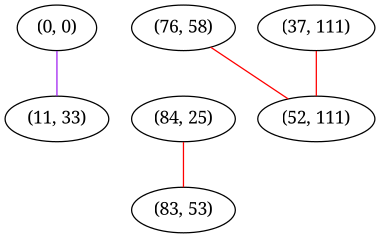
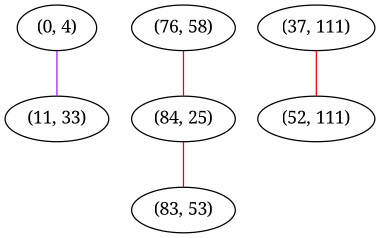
node "(0, 0)": label "(0, 0)" -> "(0, 4)"
edge "(76, 58)" -- "(52, 111)": now "(76, 58)" -- "(84, 25)"
